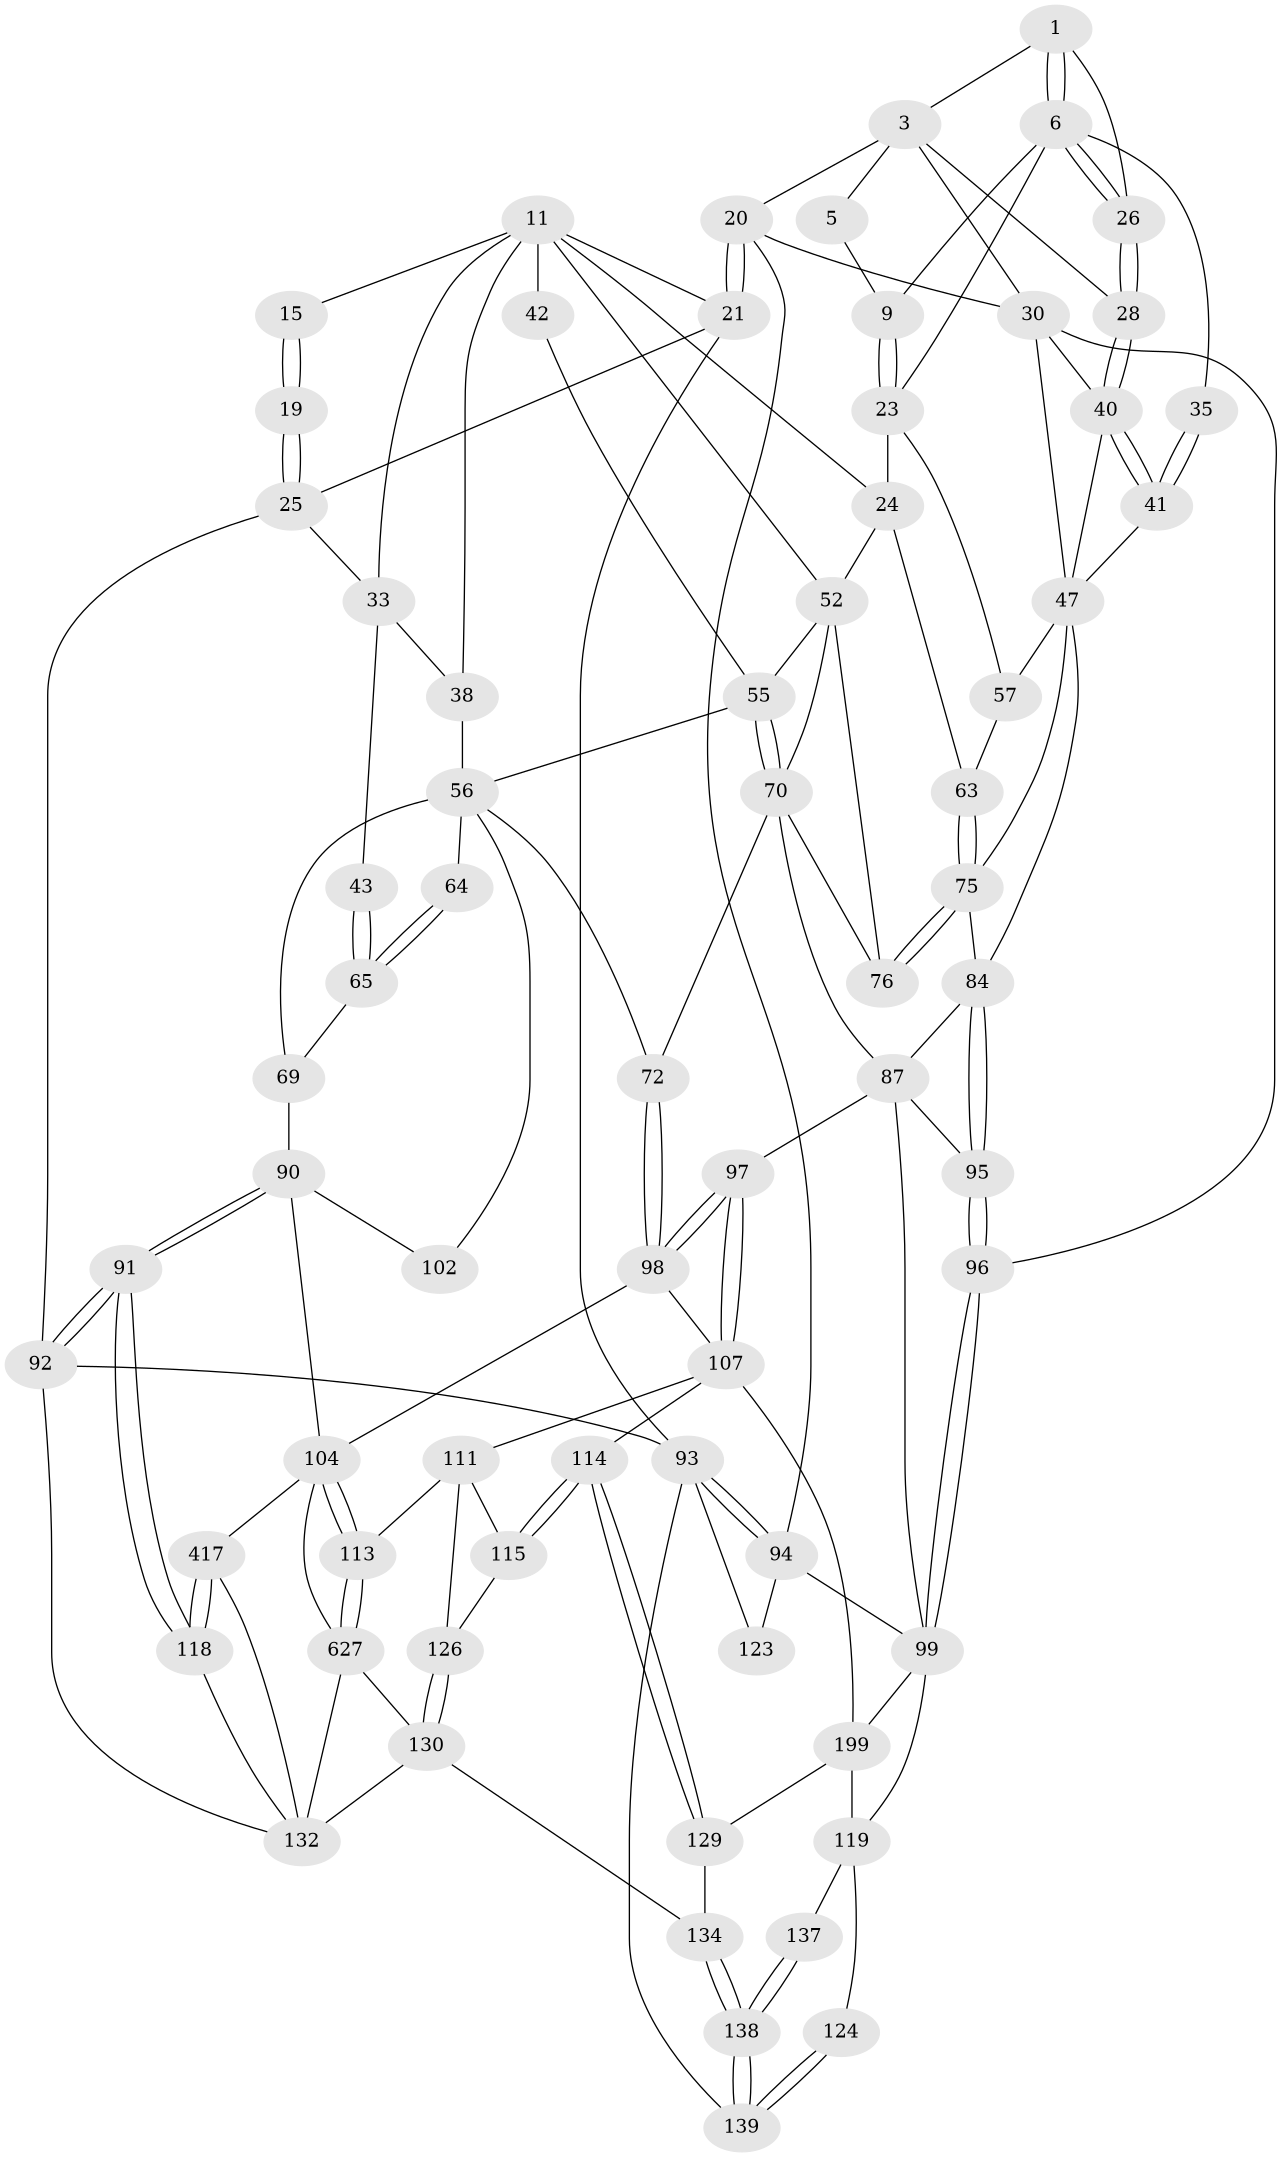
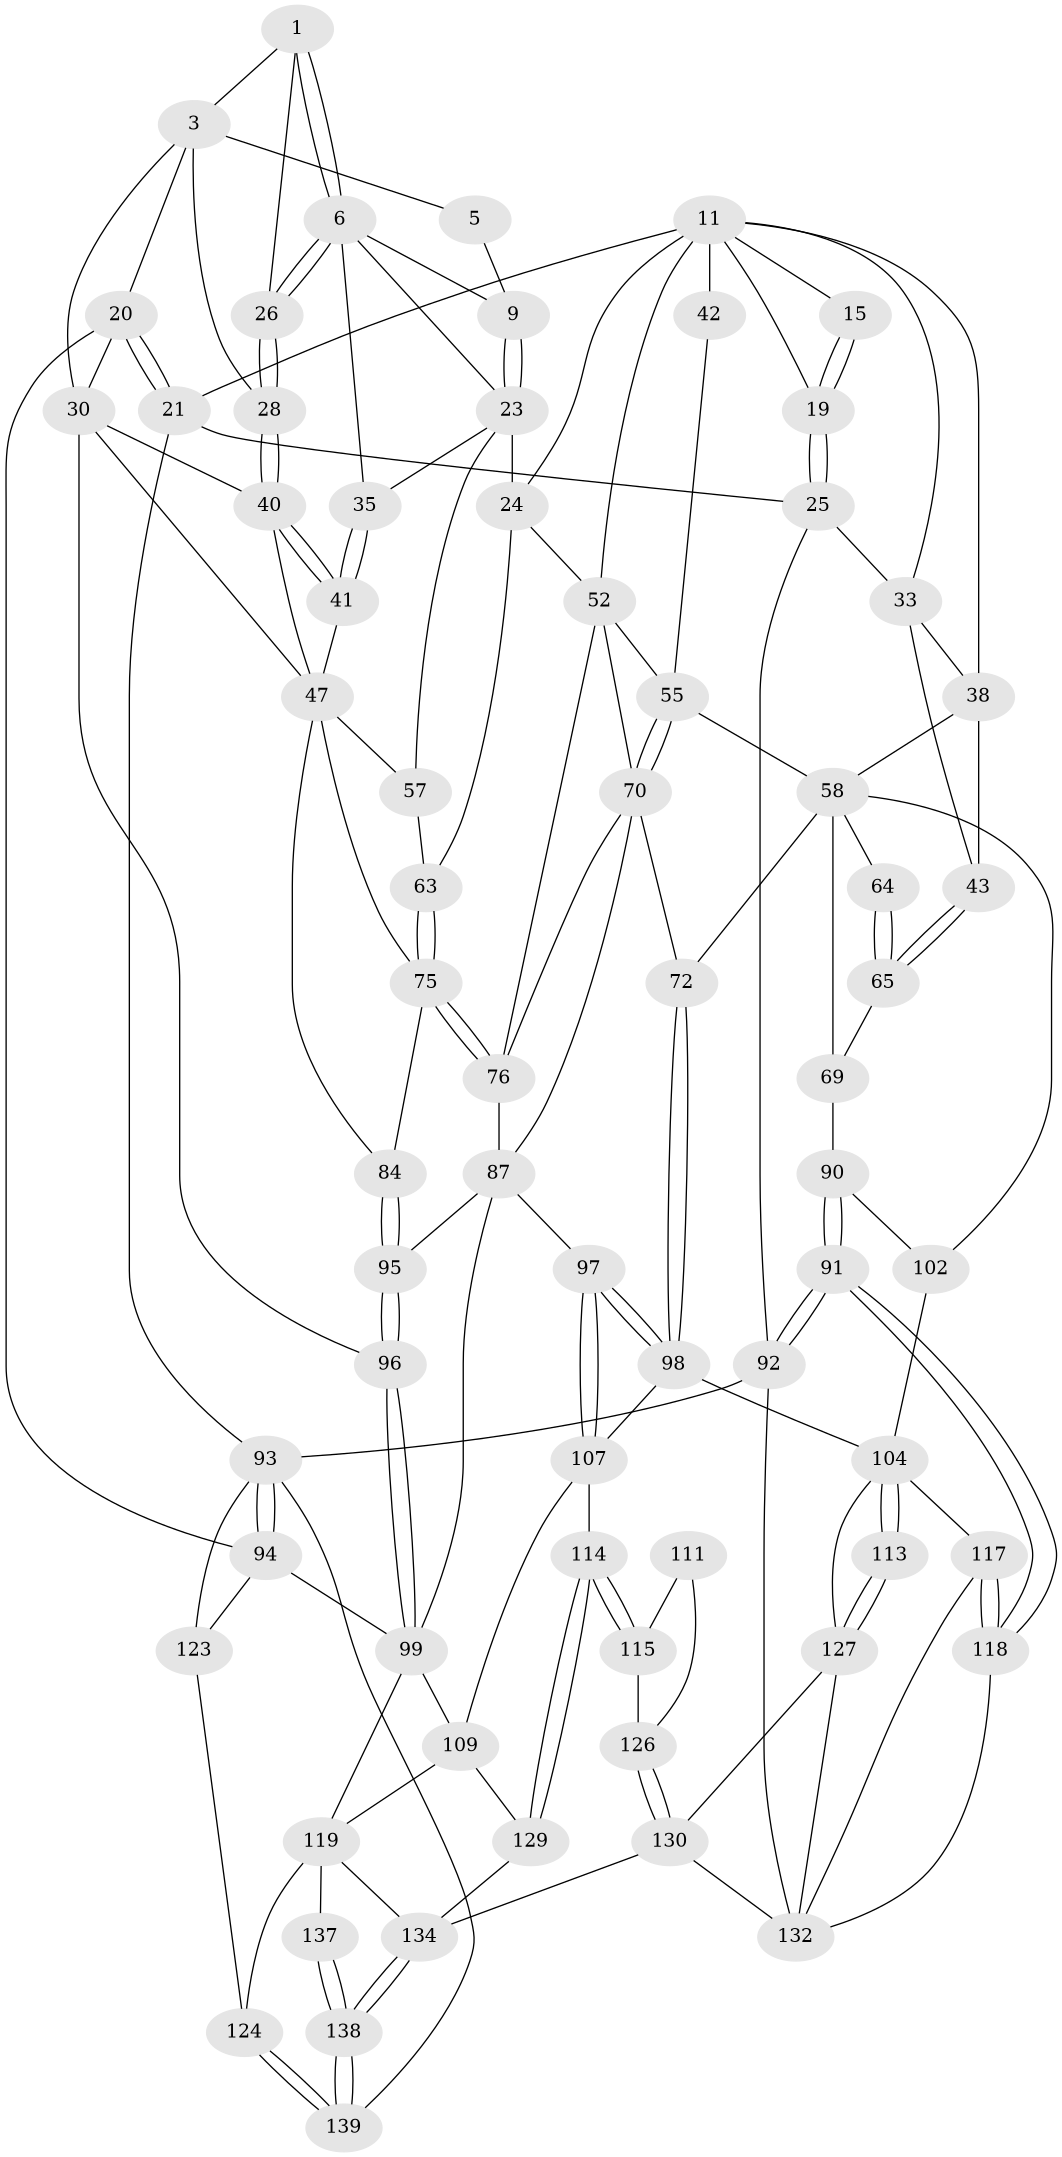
edge "11" -- "19": added
edge "23" -- "35": added
node "56": label "56" -> "58"
edge "38" -- "43": added
edge "84" -- "87": now "76" -- "87"
edge "90" -- "104": now "102" -- "104"
edge "107" -- "111": removed
edge "111" -- "113": removed
node "417": label "417" -> "117"
node "627": label "627" -> "127"
node "199": label "199" -> "109"
edge "123" -- "124": added
edge "119" -- "134": added
